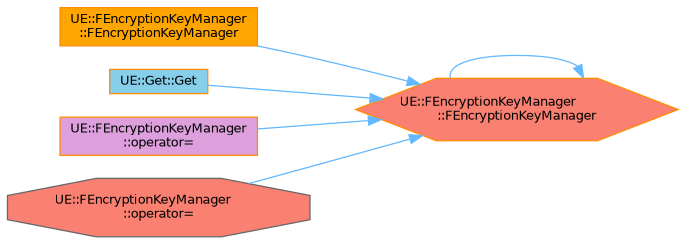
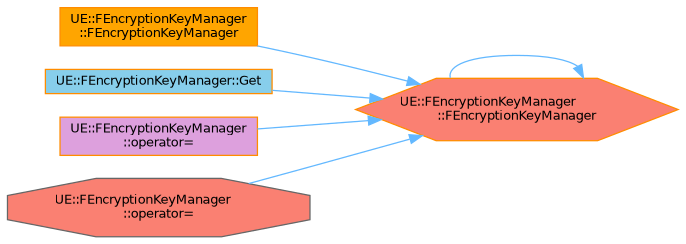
node "UE::Get::Get": label "UE::Get::Get" -> "UE::FEncryptionKeyManager::Get"
